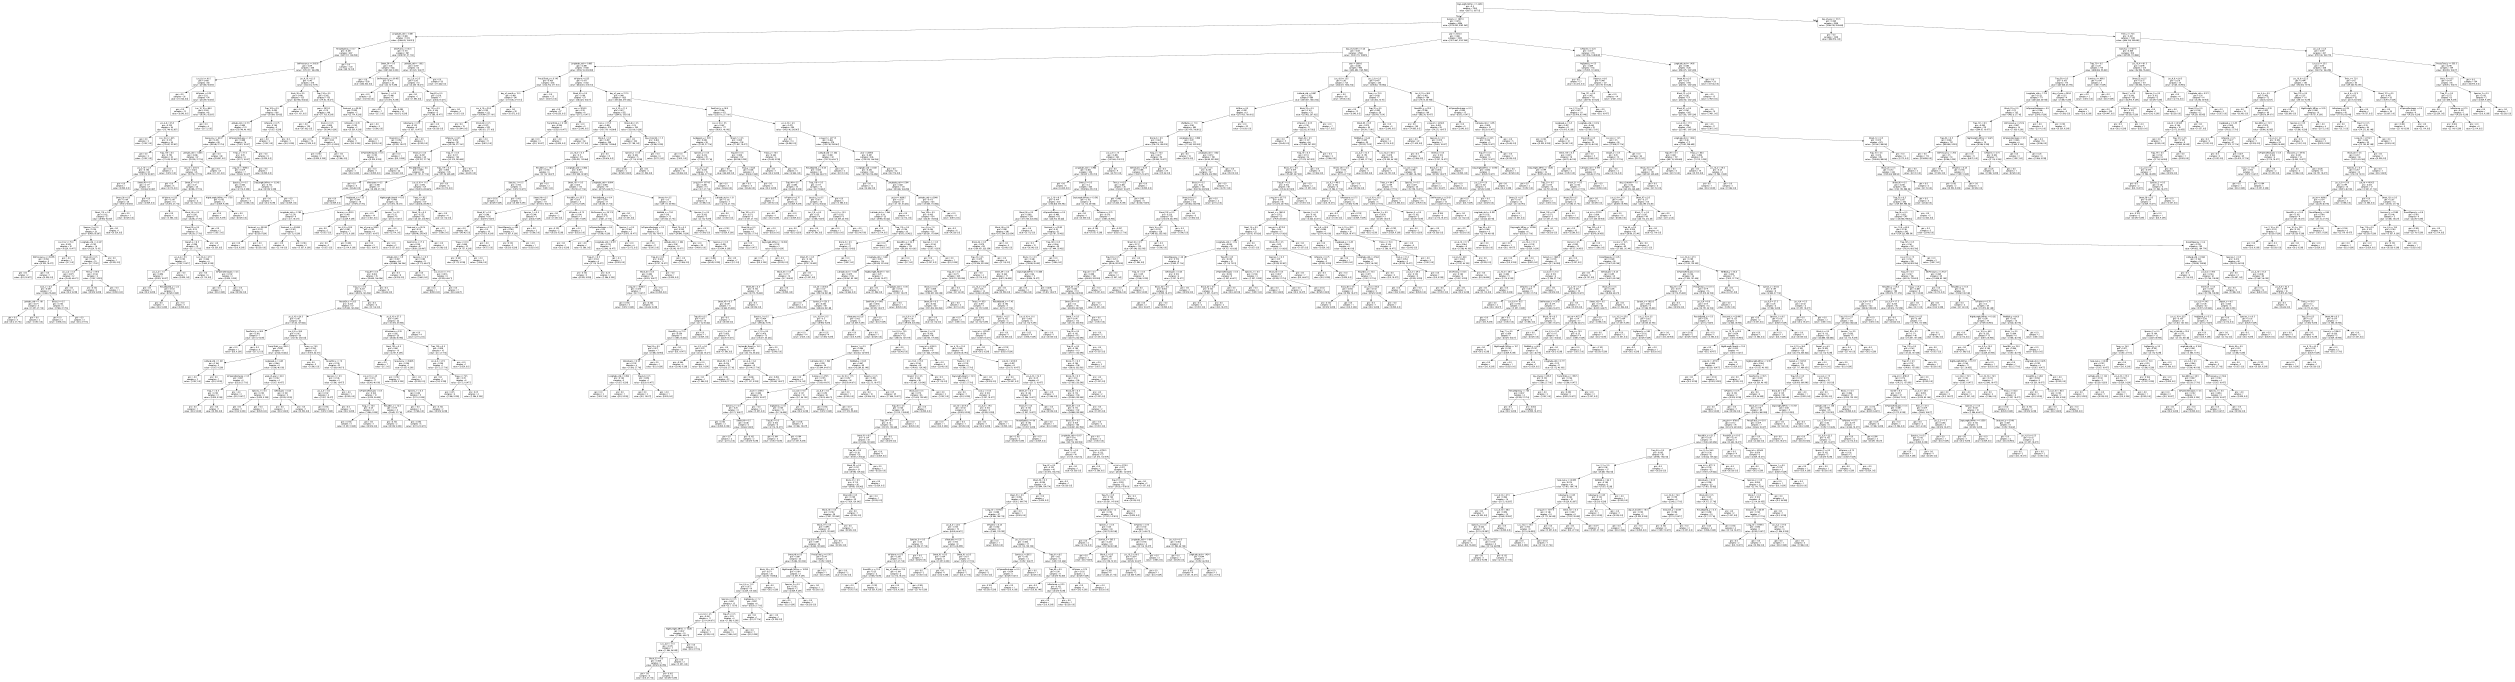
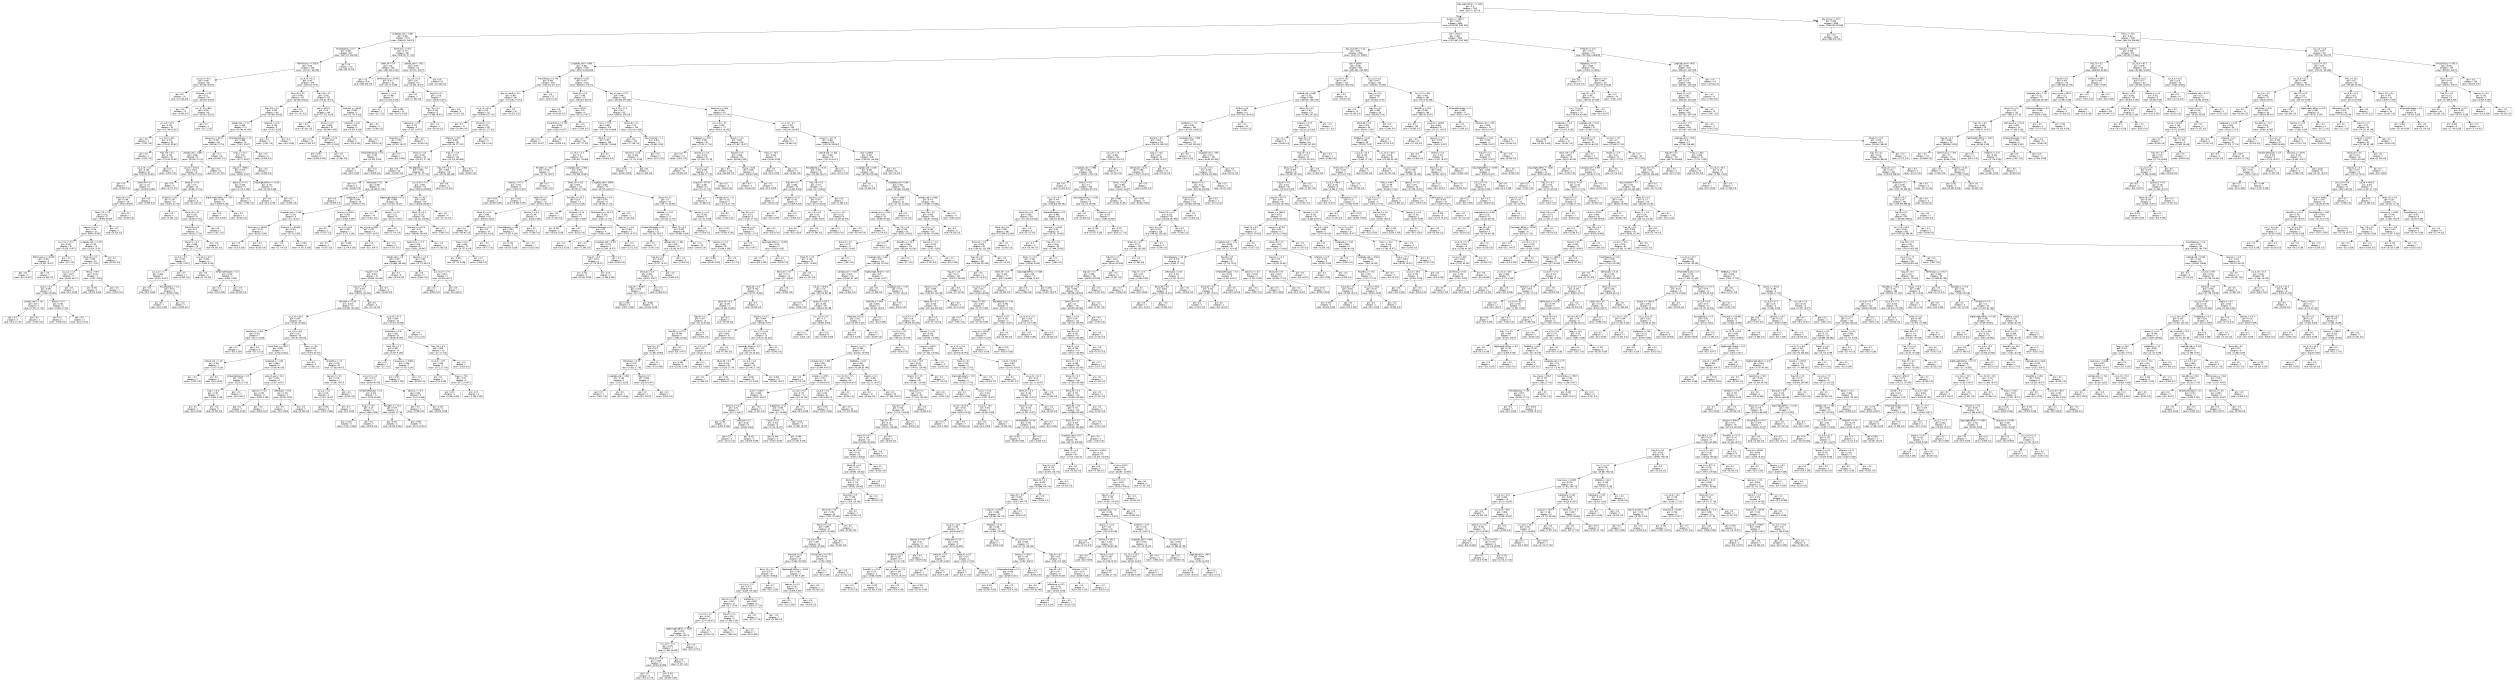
node "gini = -0.0 samples = 23 value = [12.158, 0.0]": removed
